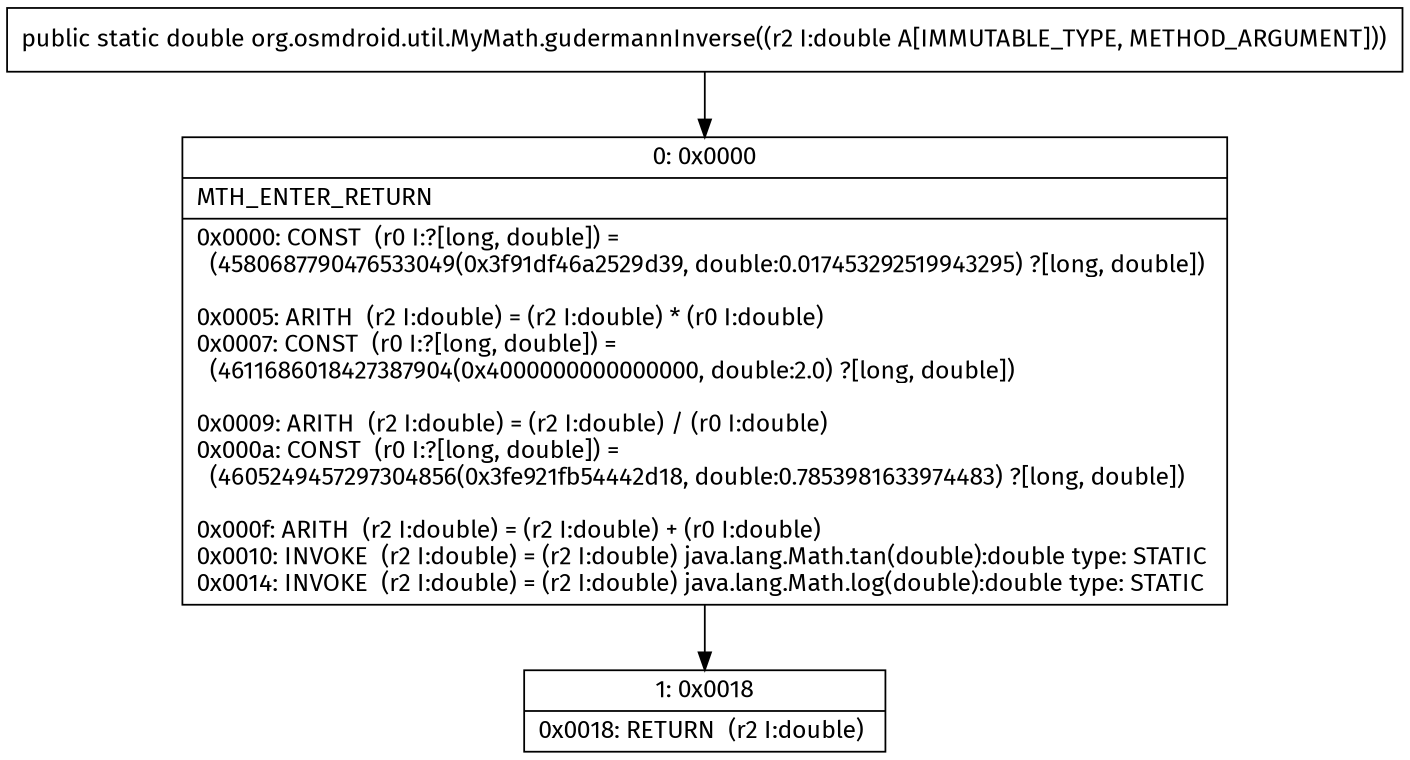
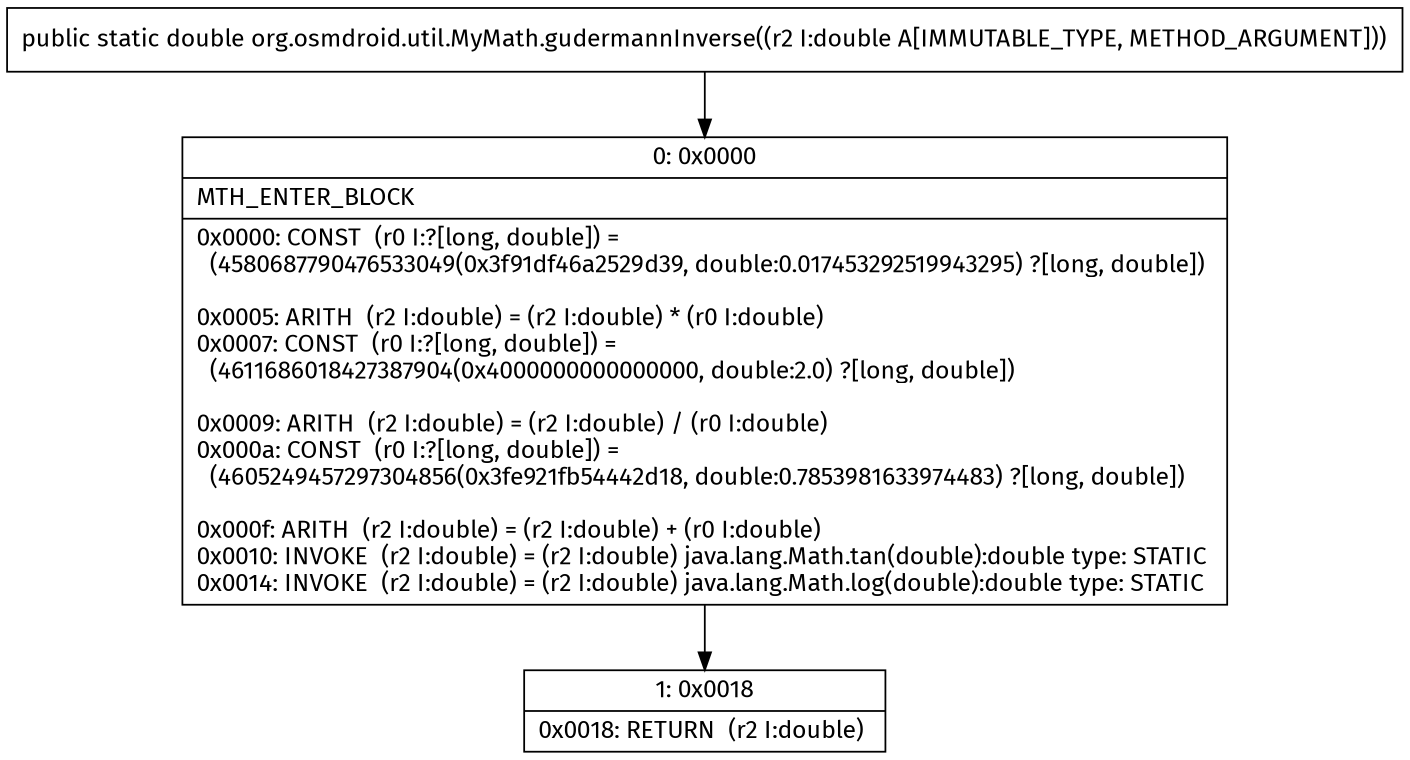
node "0: 0x0000": text "MTH_ENTER_RETURN" -> "MTH_ENTER_BLOCK"
